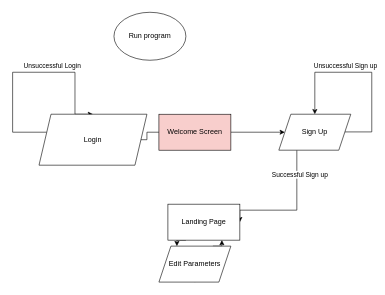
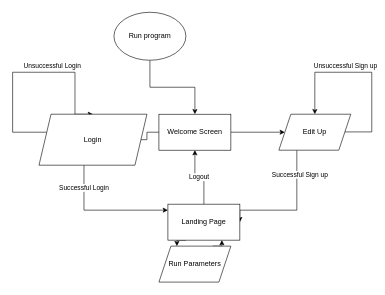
edge "Run program" -> "Welcome Screen": added
node "Welcome Screen": fillcolor #f8cecc -> #ffffff
node "Sign Up": label "Sign Up" -> "Edit Up"
edge "Landing Page" -> "Welcome Screen": added, label "Logout"
edge "Login" -> "Landing Page": added, label "Successful Login"
node "Edit Parameters": label "Edit Parameters" -> "Run Parameters"
